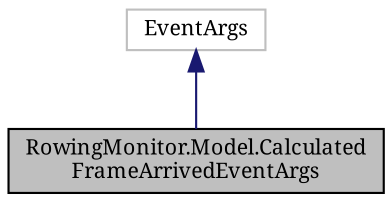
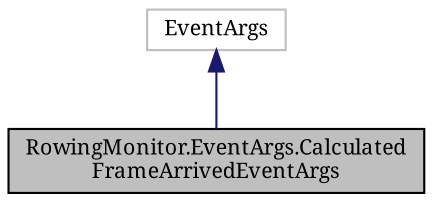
node "RowingMonitor.Model.Calculated FrameArrivedEventArgs": label "RowingMonitor.Model.Calculated FrameArrivedEventArgs" -> "RowingMonitor.EventArgs.Calculated FrameArrivedEventArgs"
